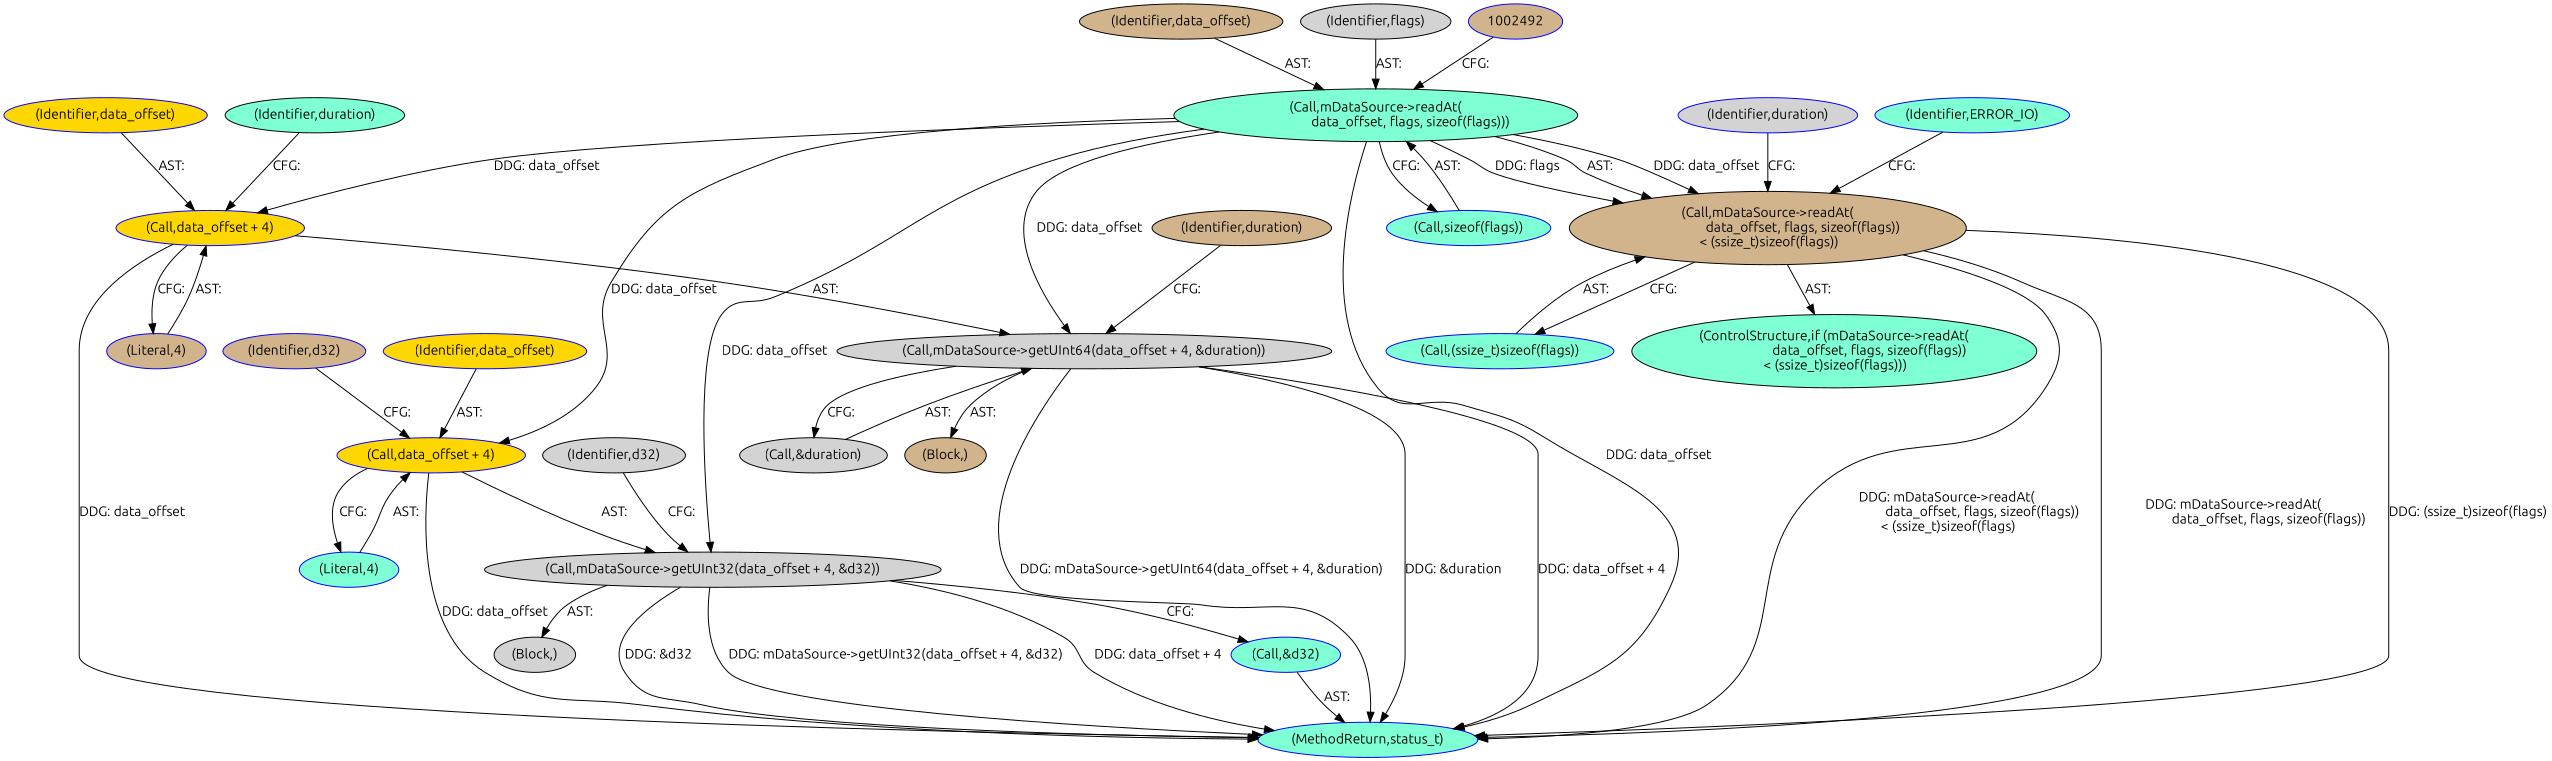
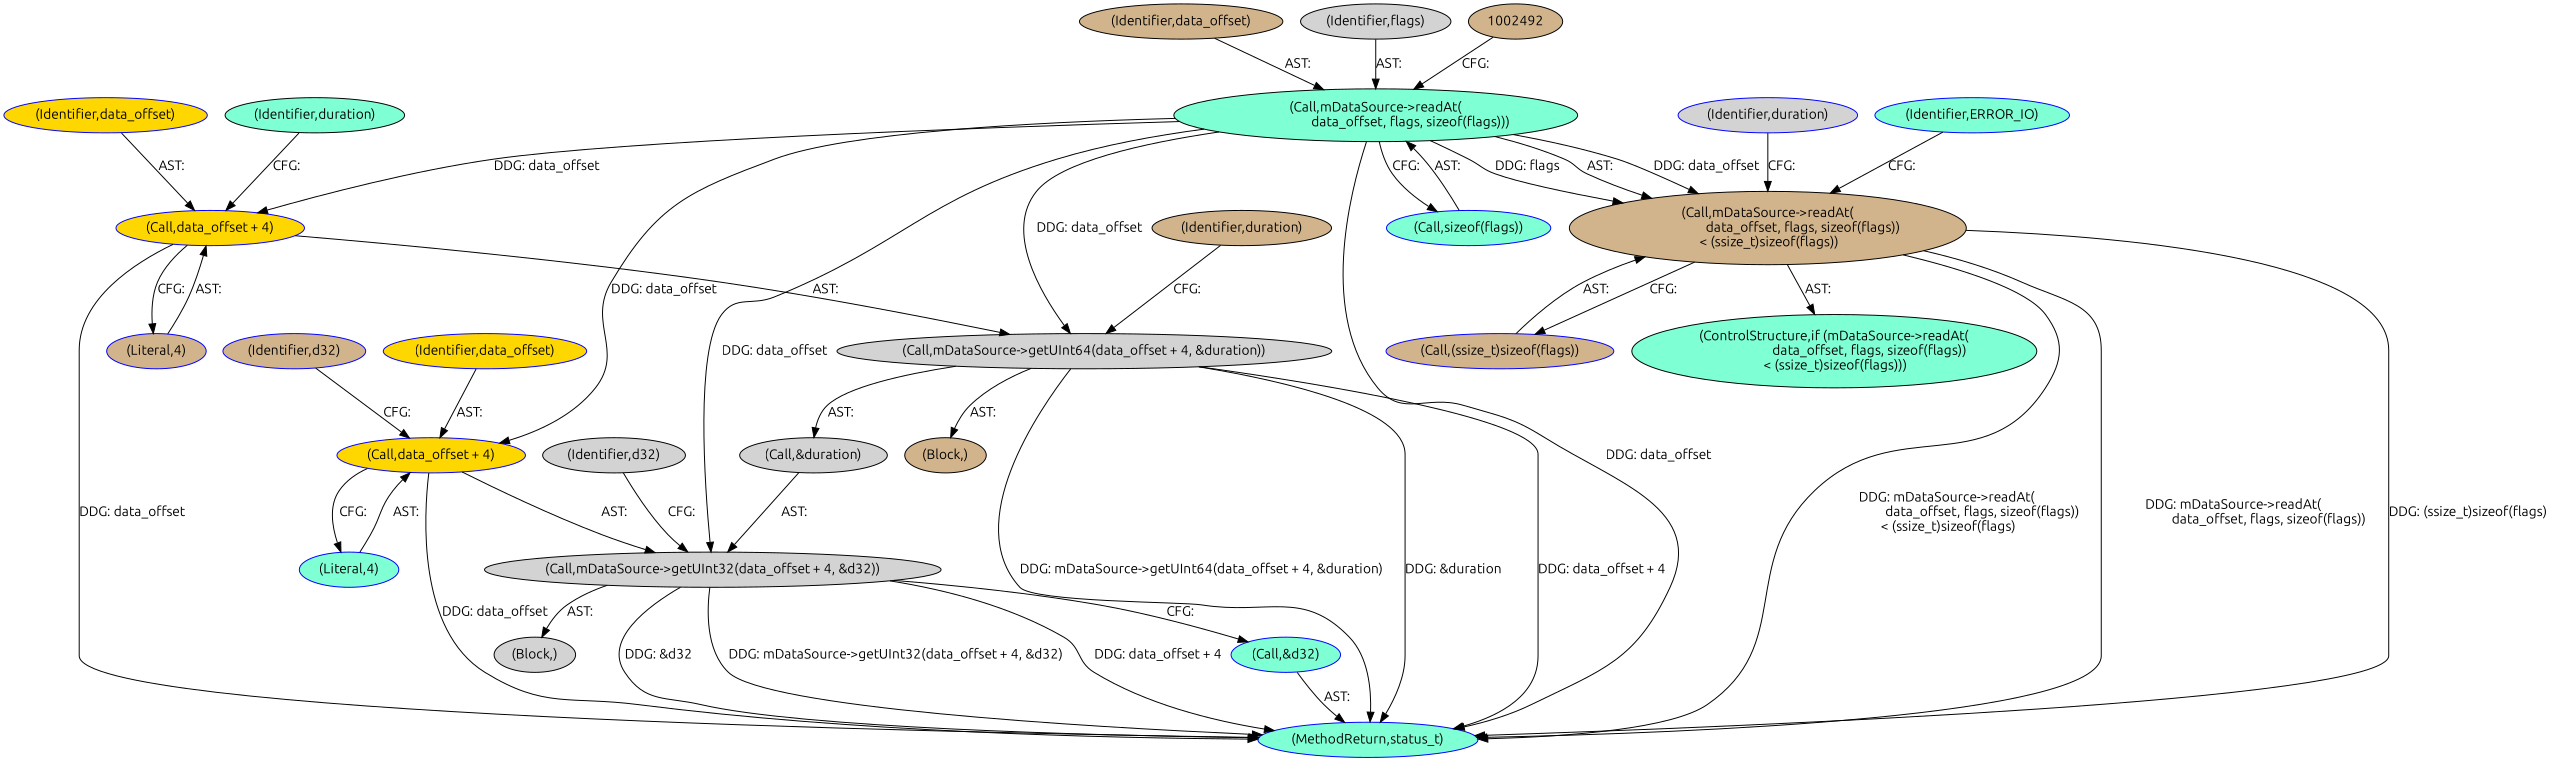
node "1002492": color blue -> black
node "(Call,(ssize_t)sizeof(flags))": fillcolor aquamarine -> tan
edge "(Call,&duration)" -> "(Call,mDataSource->getUInt64(data_offset + 4, &duration))": now "(Call,&duration)" -> "(Call,mDataSource->getUInt32(data_offset + 4, &d32))"
edge "(Call,mDataSource->getUInt64(data_offset + 4, &duration))" -> "(Call,&duration)": label "CFG: " -> "AST: "
